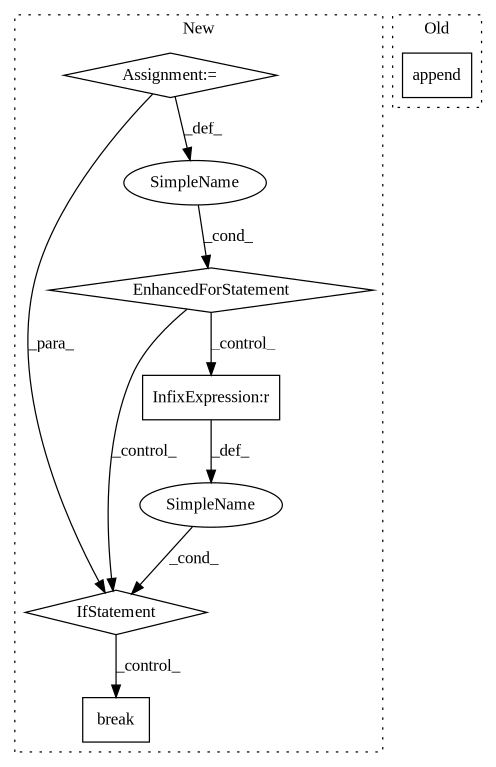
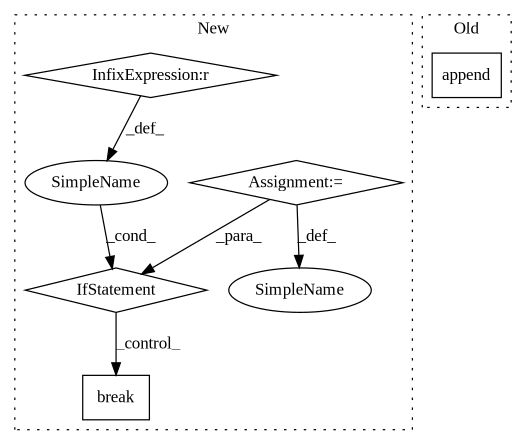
node "EnhancedForStatement": removed
node "InfixExpression:r": shape box -> diamond
